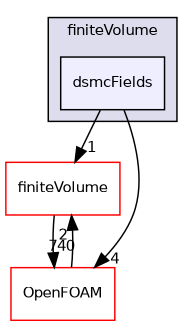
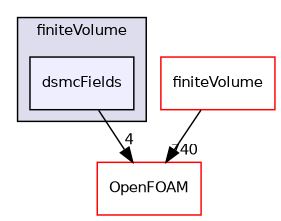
edge "dsmcFields" -> "finiteVolume": removed
edge "OpenFOAM" -> "finiteVolume": removed
